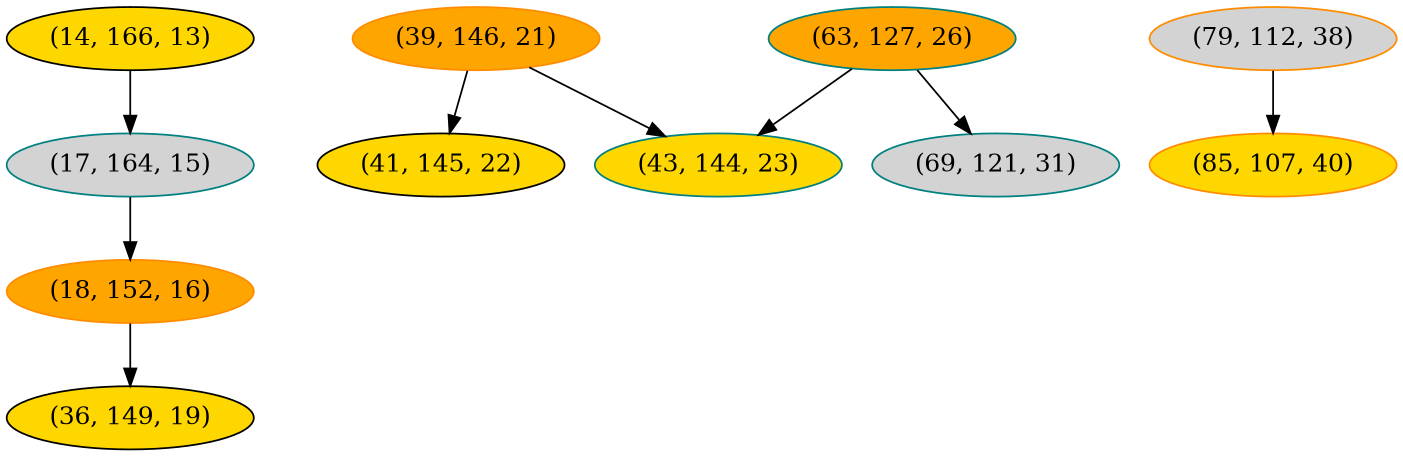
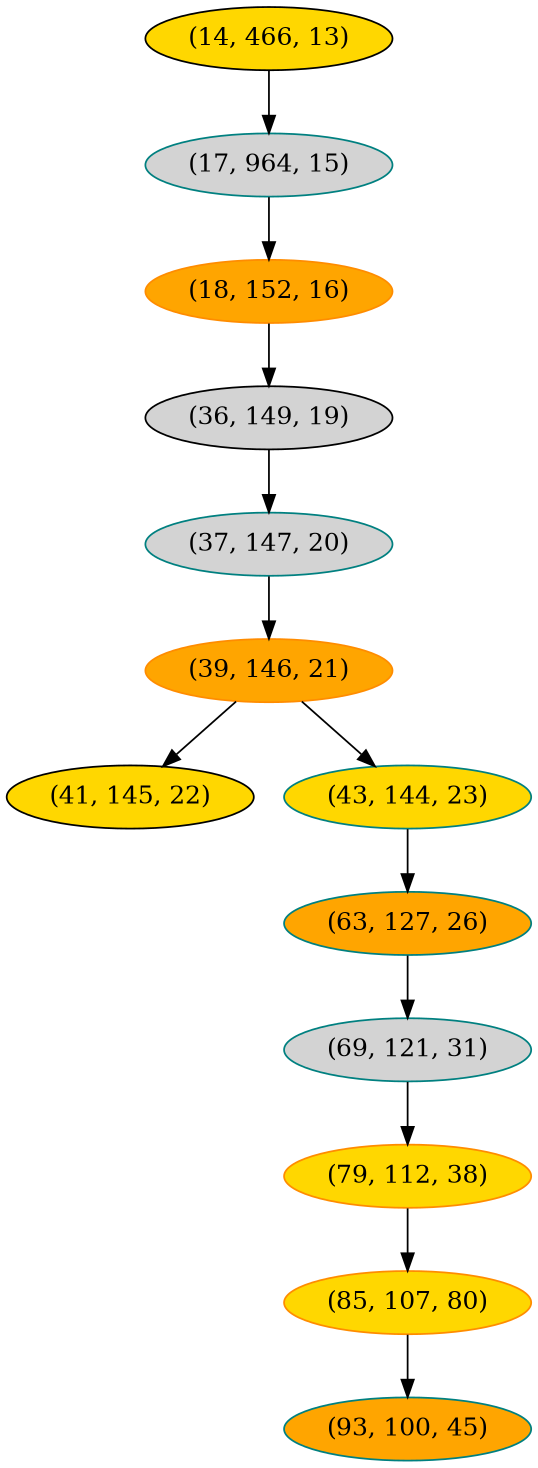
node "(14, 166, 13)": label "(14, 166, 13)" -> "(14, 466, 13)"
node "(79, 112, 38)": fillcolor lightgrey -> gold
edge "(63, 127, 26)" -> "(43, 144, 23)": reversed
node "(17, 164, 15)": label "(17, 164, 15)" -> "(17, 964, 15)"
node "(85, 107, 40)": label "(85, 107, 40)" -> "(85, 107, 80)"
node "(36, 149, 19)": fillcolor gold -> lightgrey
node "(37, 147, 20)": added
edge "(69, 121, 31)" -> "(79, 112, 38)": added
node "(93, 100, 45)": added
